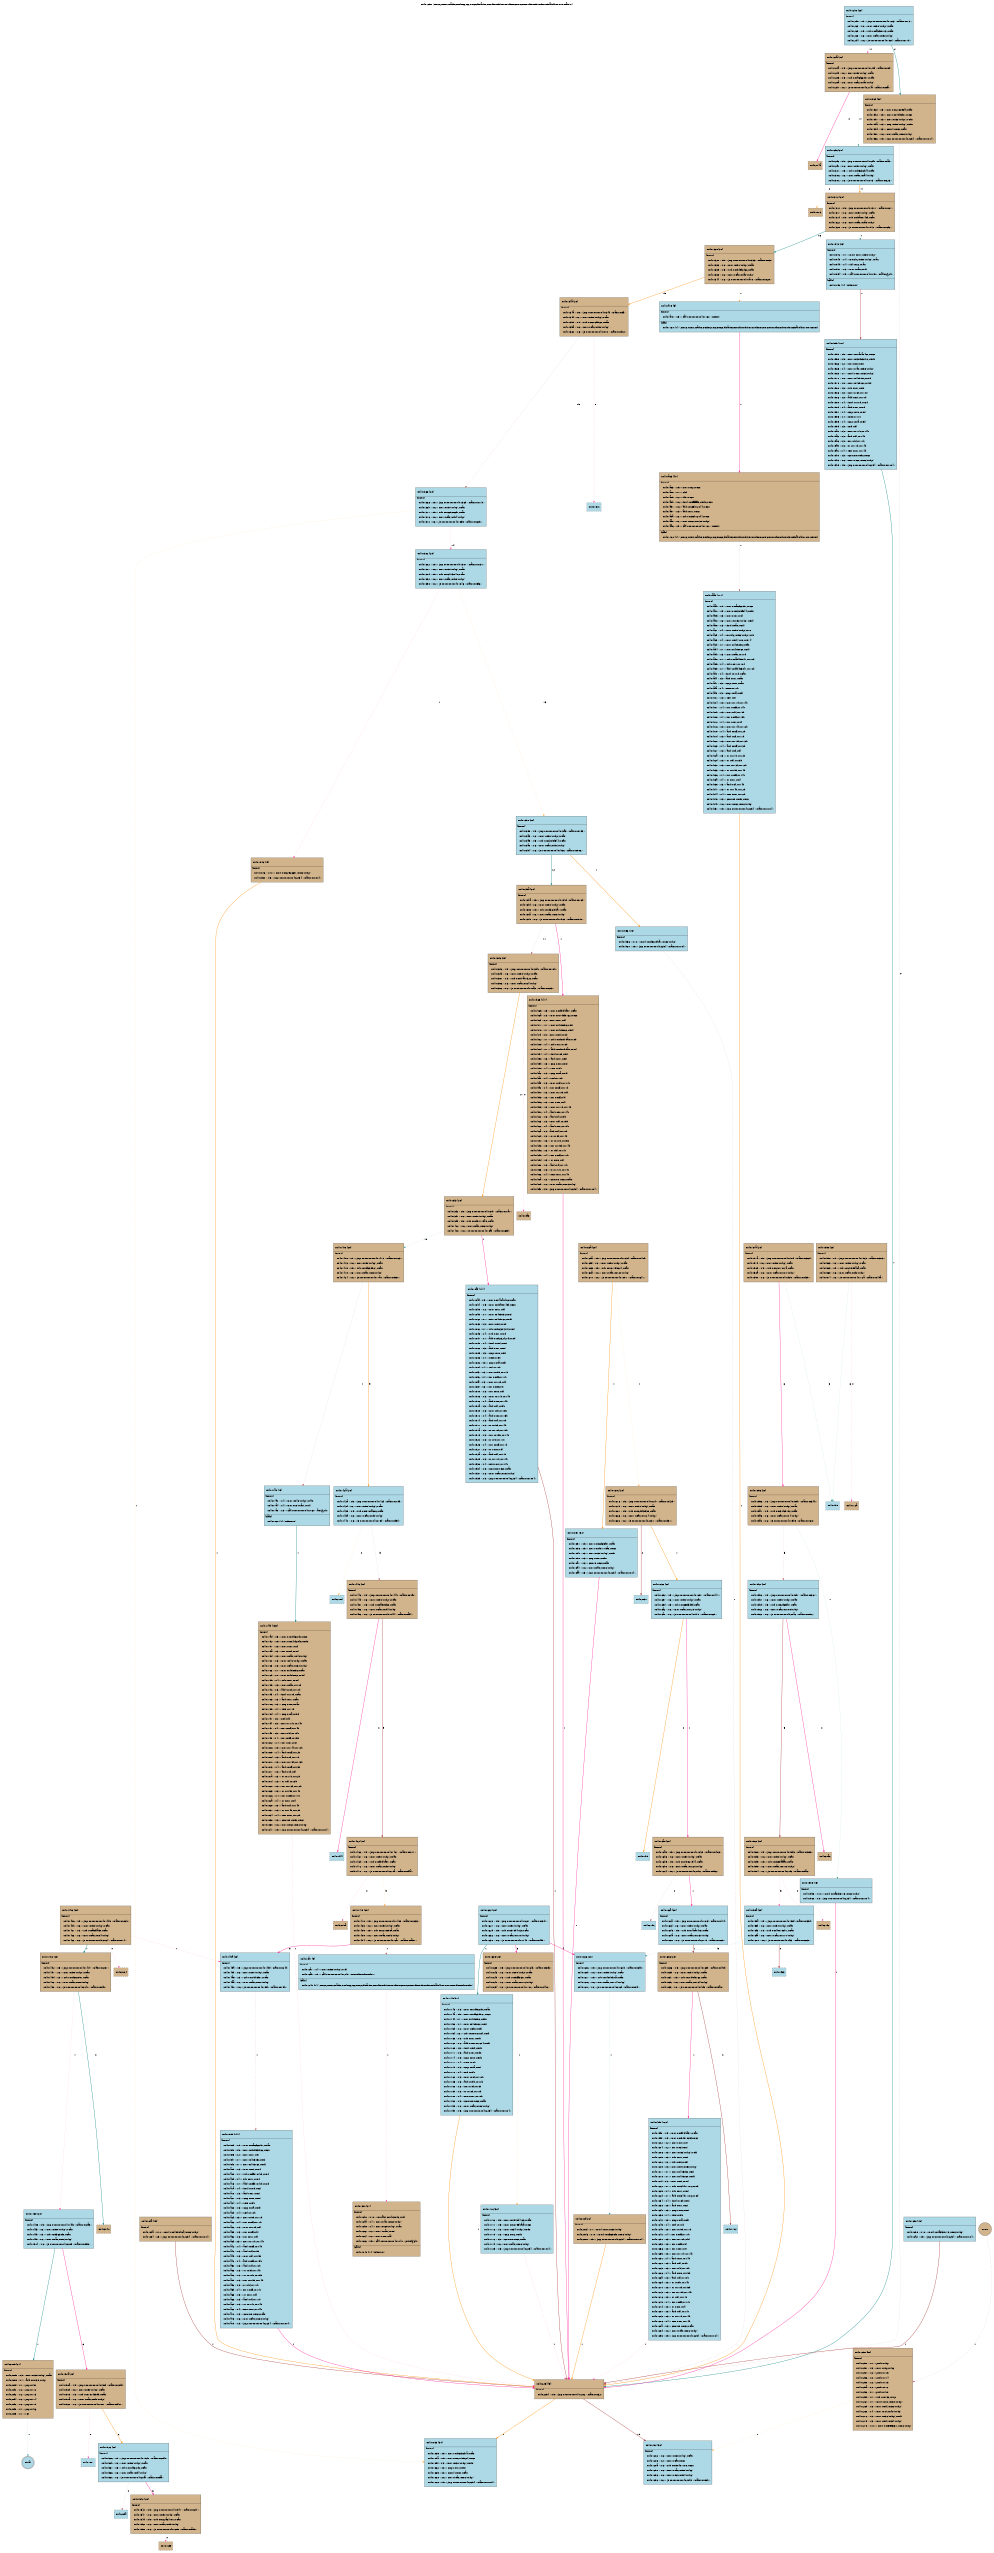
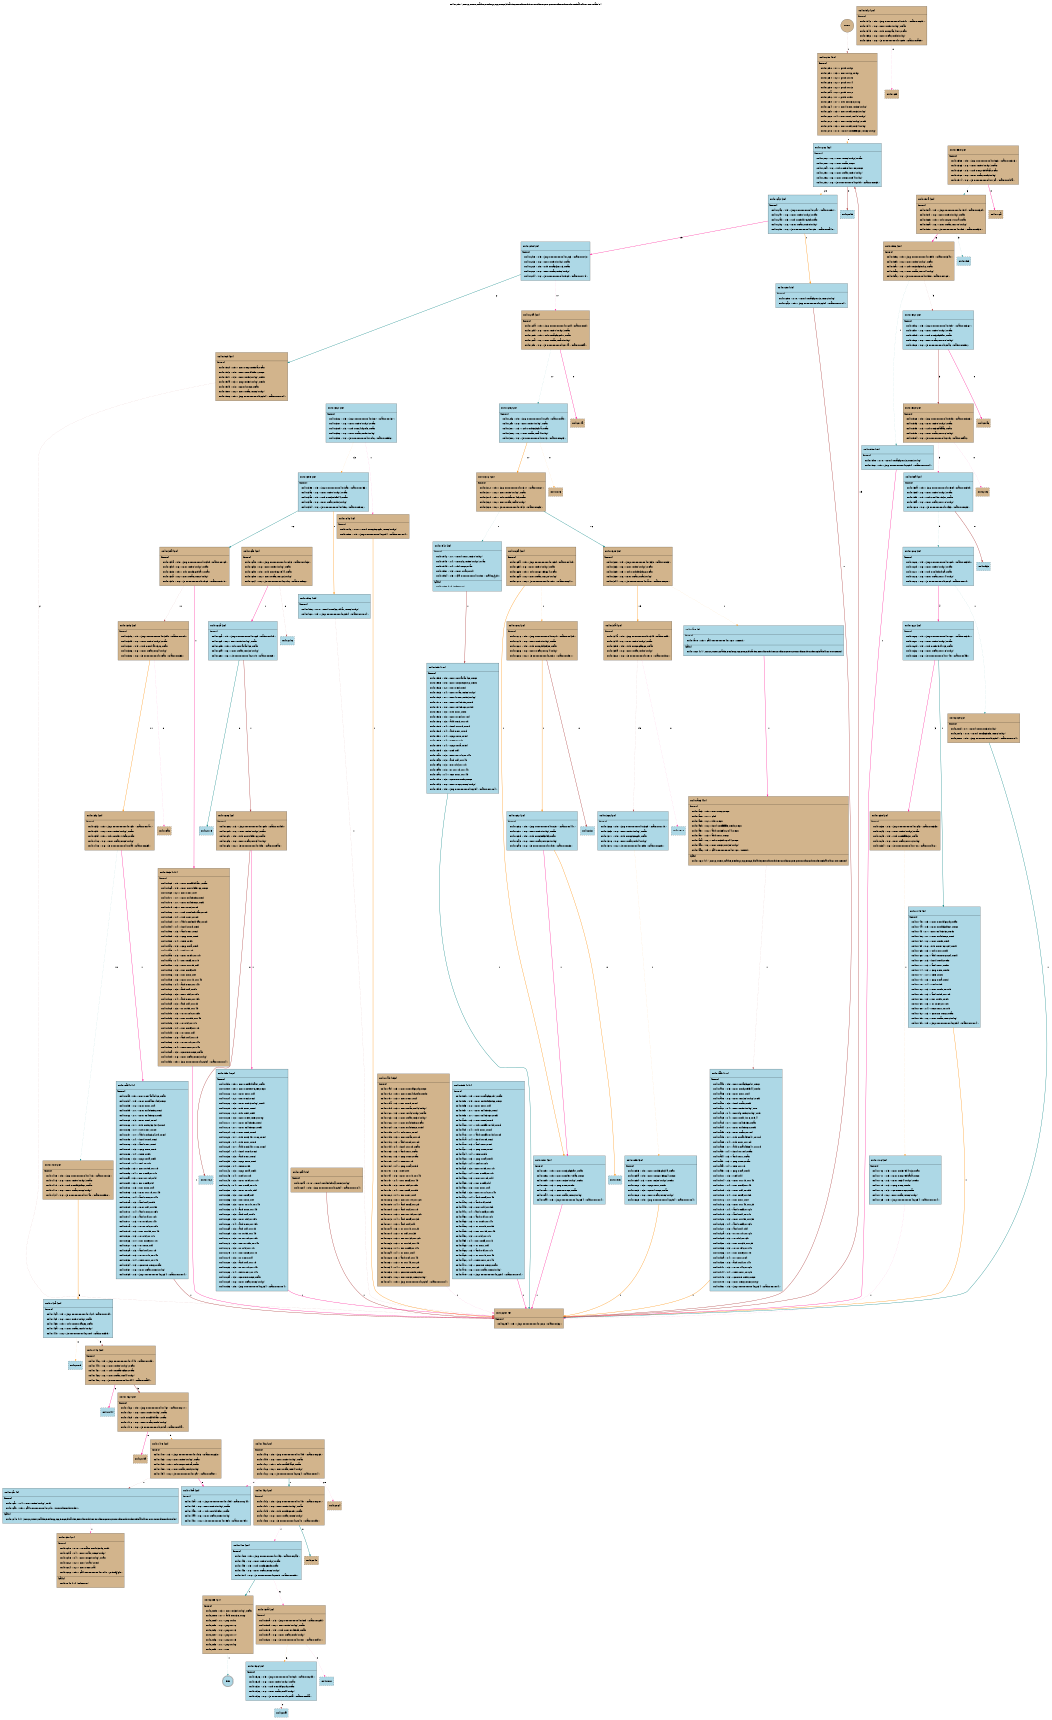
node "0x4012a2 [28]": added
node "0x4020bb": added
edge "0x401366 [28]" -> "0x401382 [28]": removed, label "14"
node "0x402119": added
edge "0x40155e [28]" -> "0x401f89": now "0x40155e [28]" -> "0x40157a [28]"
edge "0x40155e [28]" -> "0x40172a": style dotted -> bold
node "0x4017a0 [13]": removed
edge "0x401692 [28]" -> "0x4016ae [28]": now "0x401692 [28]" -> "0x401891 [30]"
edge "0x401462 [28]" -> "0x40219a": style dotted -> bold
edge "0x401622 [28]" -> "0x401606 [28]": reversed
edge "0x4014b6 [28]" -> "0x402064": label " 0" -> " 20"
edge "0x40149a [28]" -> "0x4019eb [147]": removed, label "1"
edge "0x4014ee [28]" -> "0x40150a [28]": style bold -> dotted
edge "0x4020cf [22]" -> "0x402254 [5]": color darkorange -> teal
edge "0x401bf8 [160]" -> "0x402254 [5]": style dotted -> bold
edge "0x402254 [5]" -> "0x401855 [30]": reversed
edge "0x40150a [28]" -> "0x401526 [28]": style bold -> dotted
node "Final": label "Final" -> "Exit"
edge "0x401526 [28]" -> "0x401542 [28]": removed, label "6"
